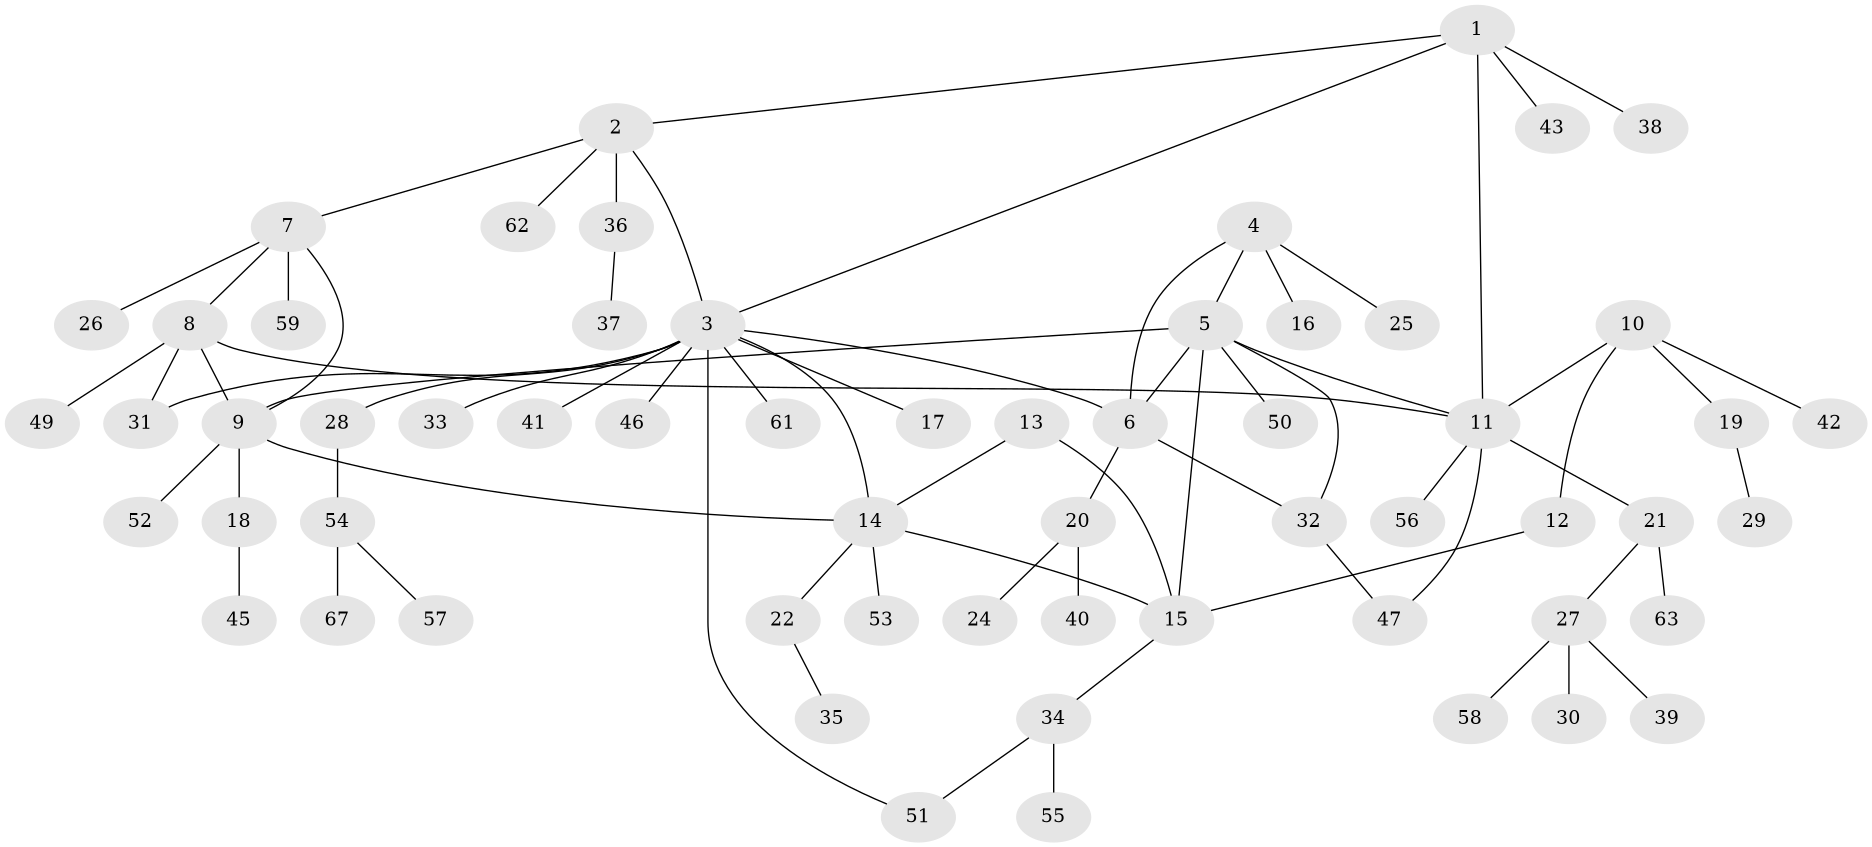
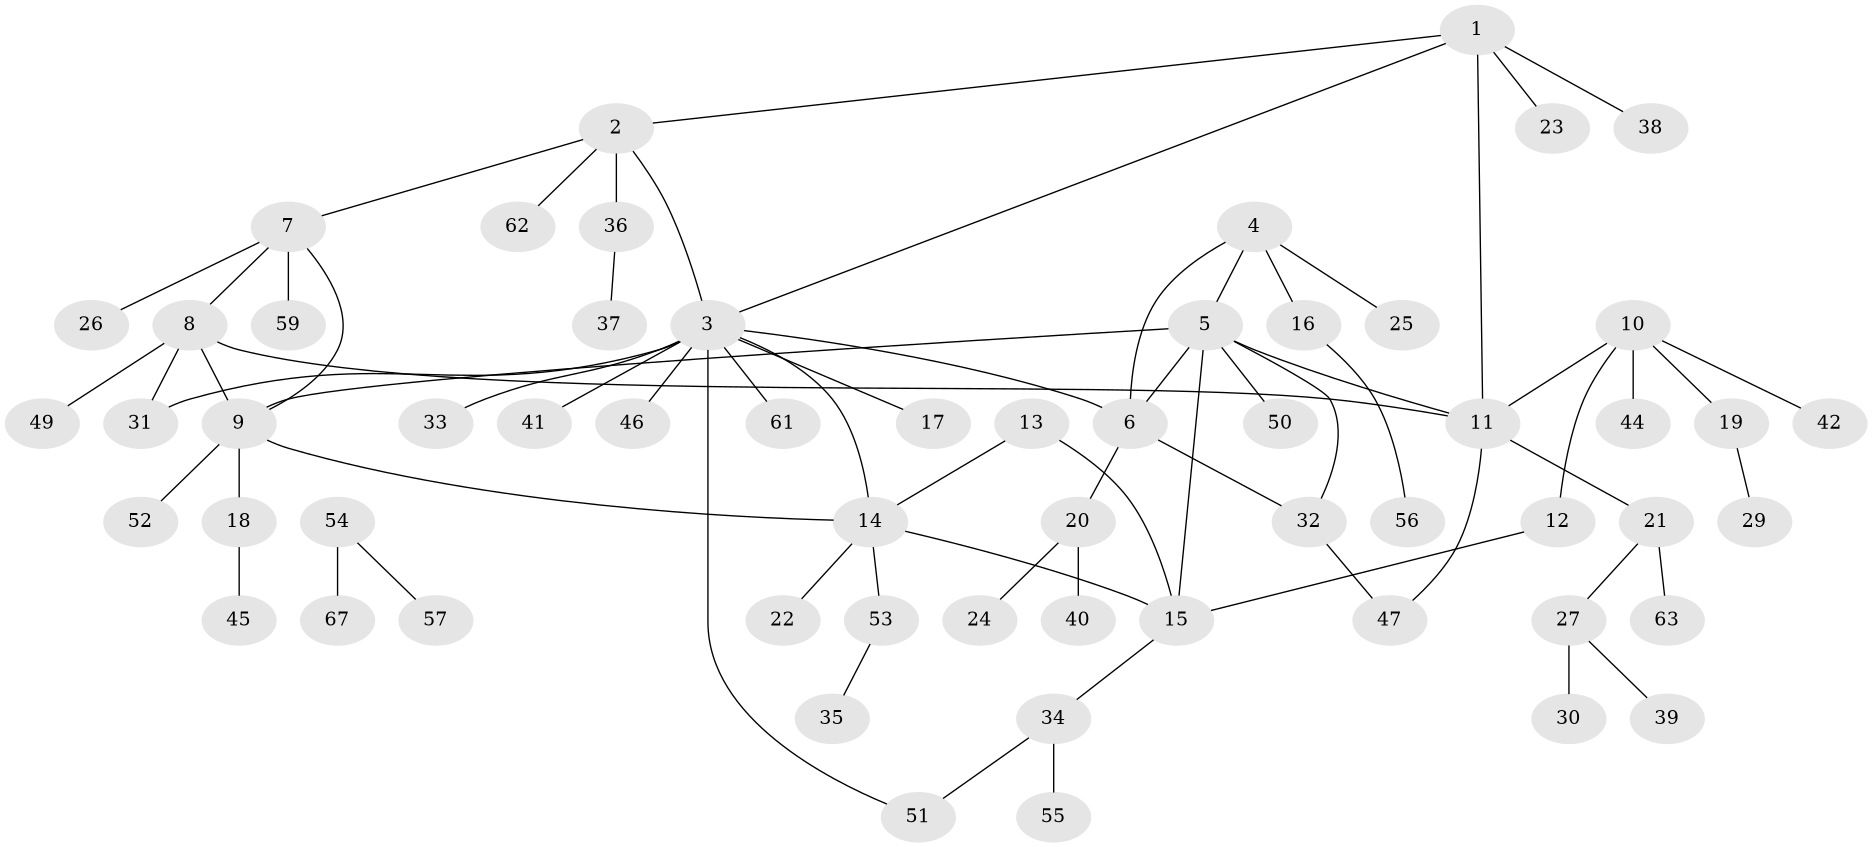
node "43": label "43" -> "23"
node "28": removed
node "44": added
edge "11" -- "56": now "16" -- "56"
edge "22" -- "35": now "53" -- "35"
node "58": removed
